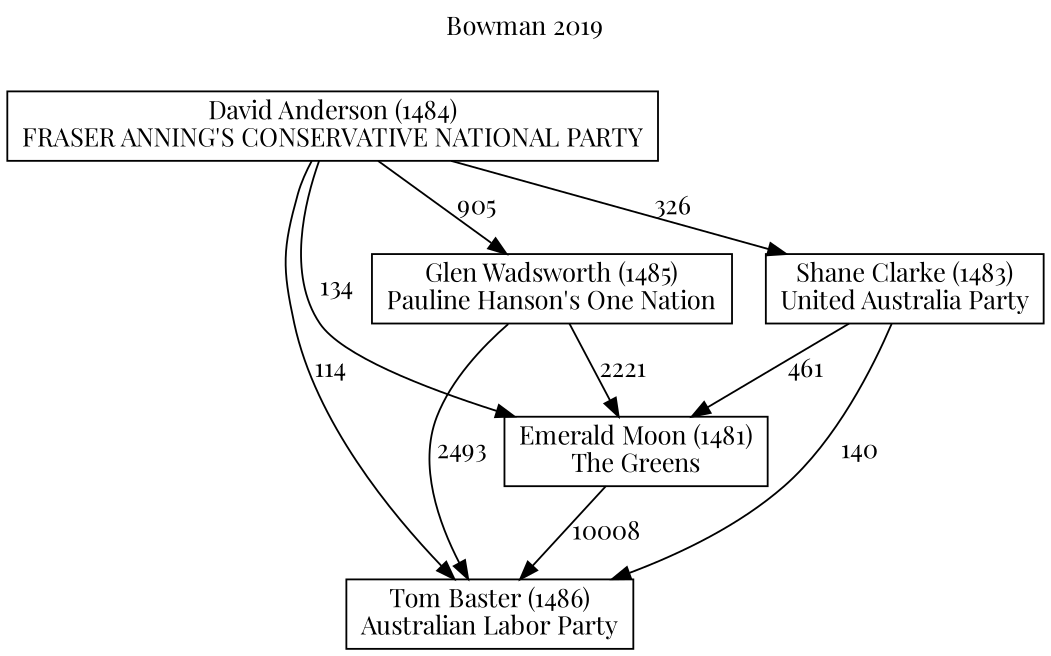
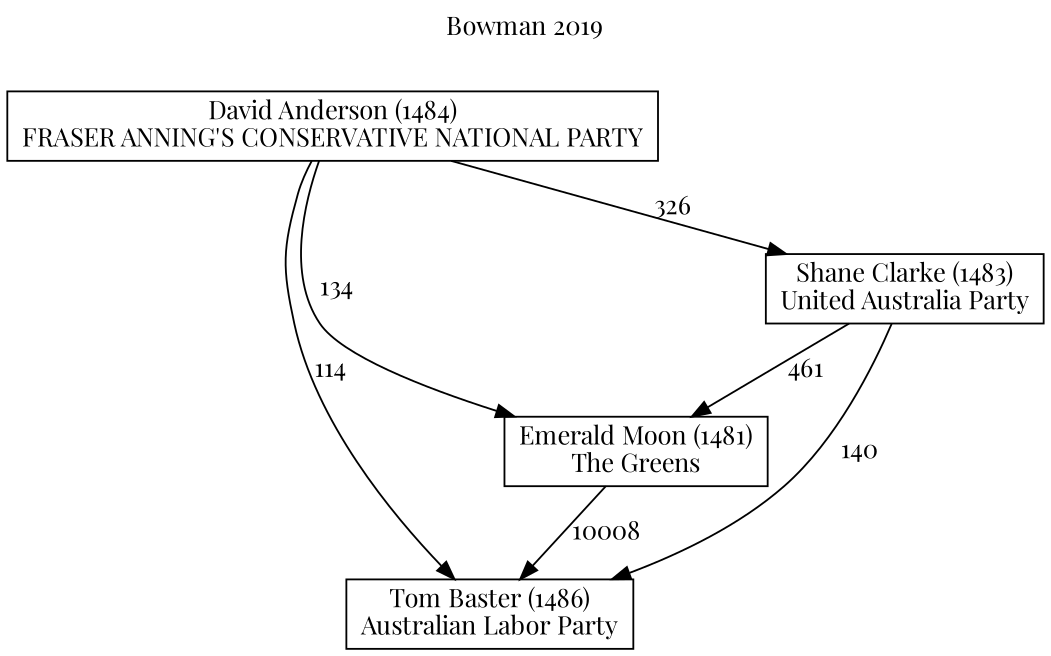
node "Glen Wadsworth (1485) Pauline Hanson's One Nation": removed
